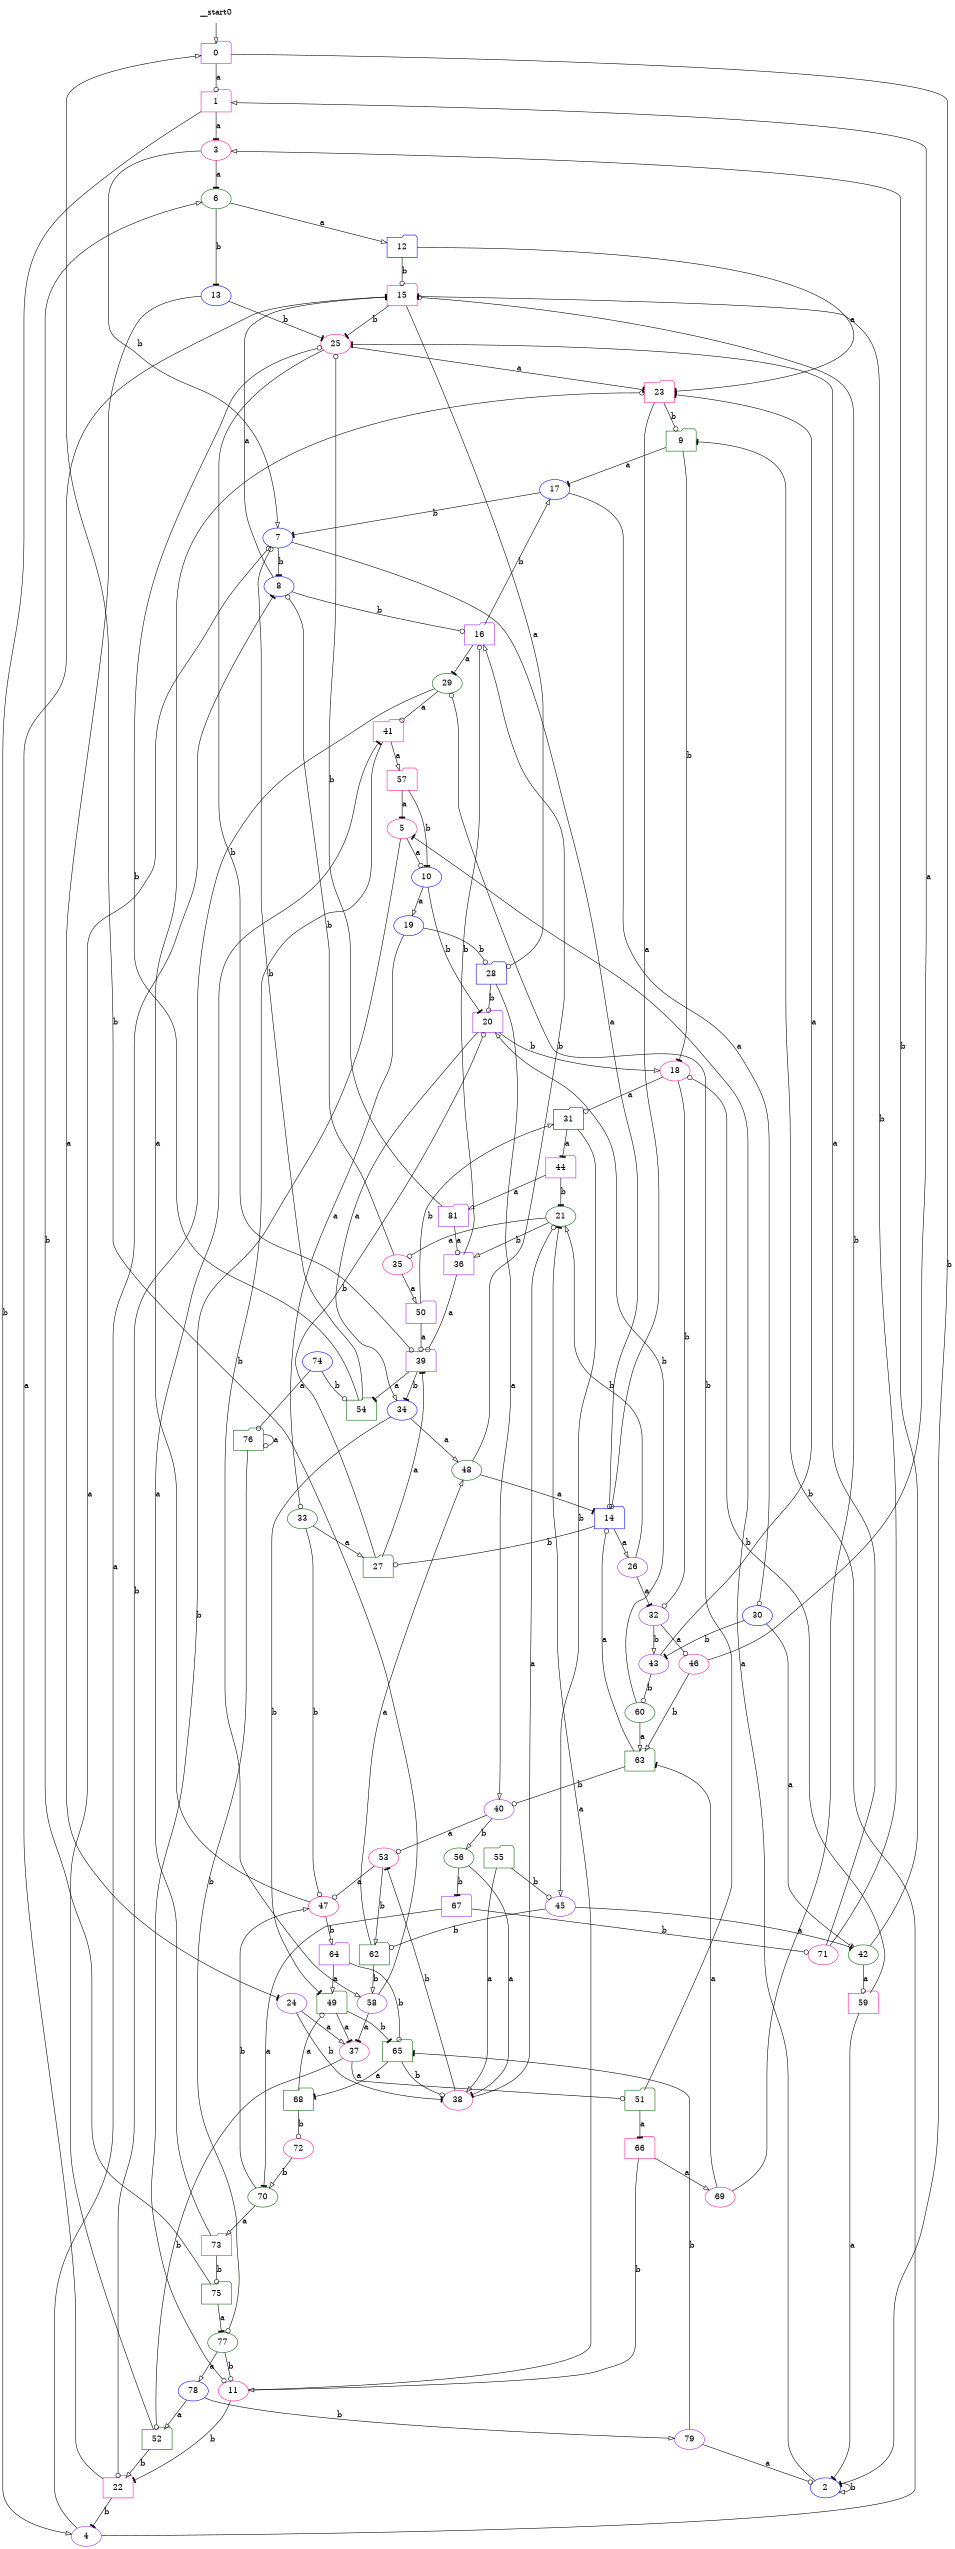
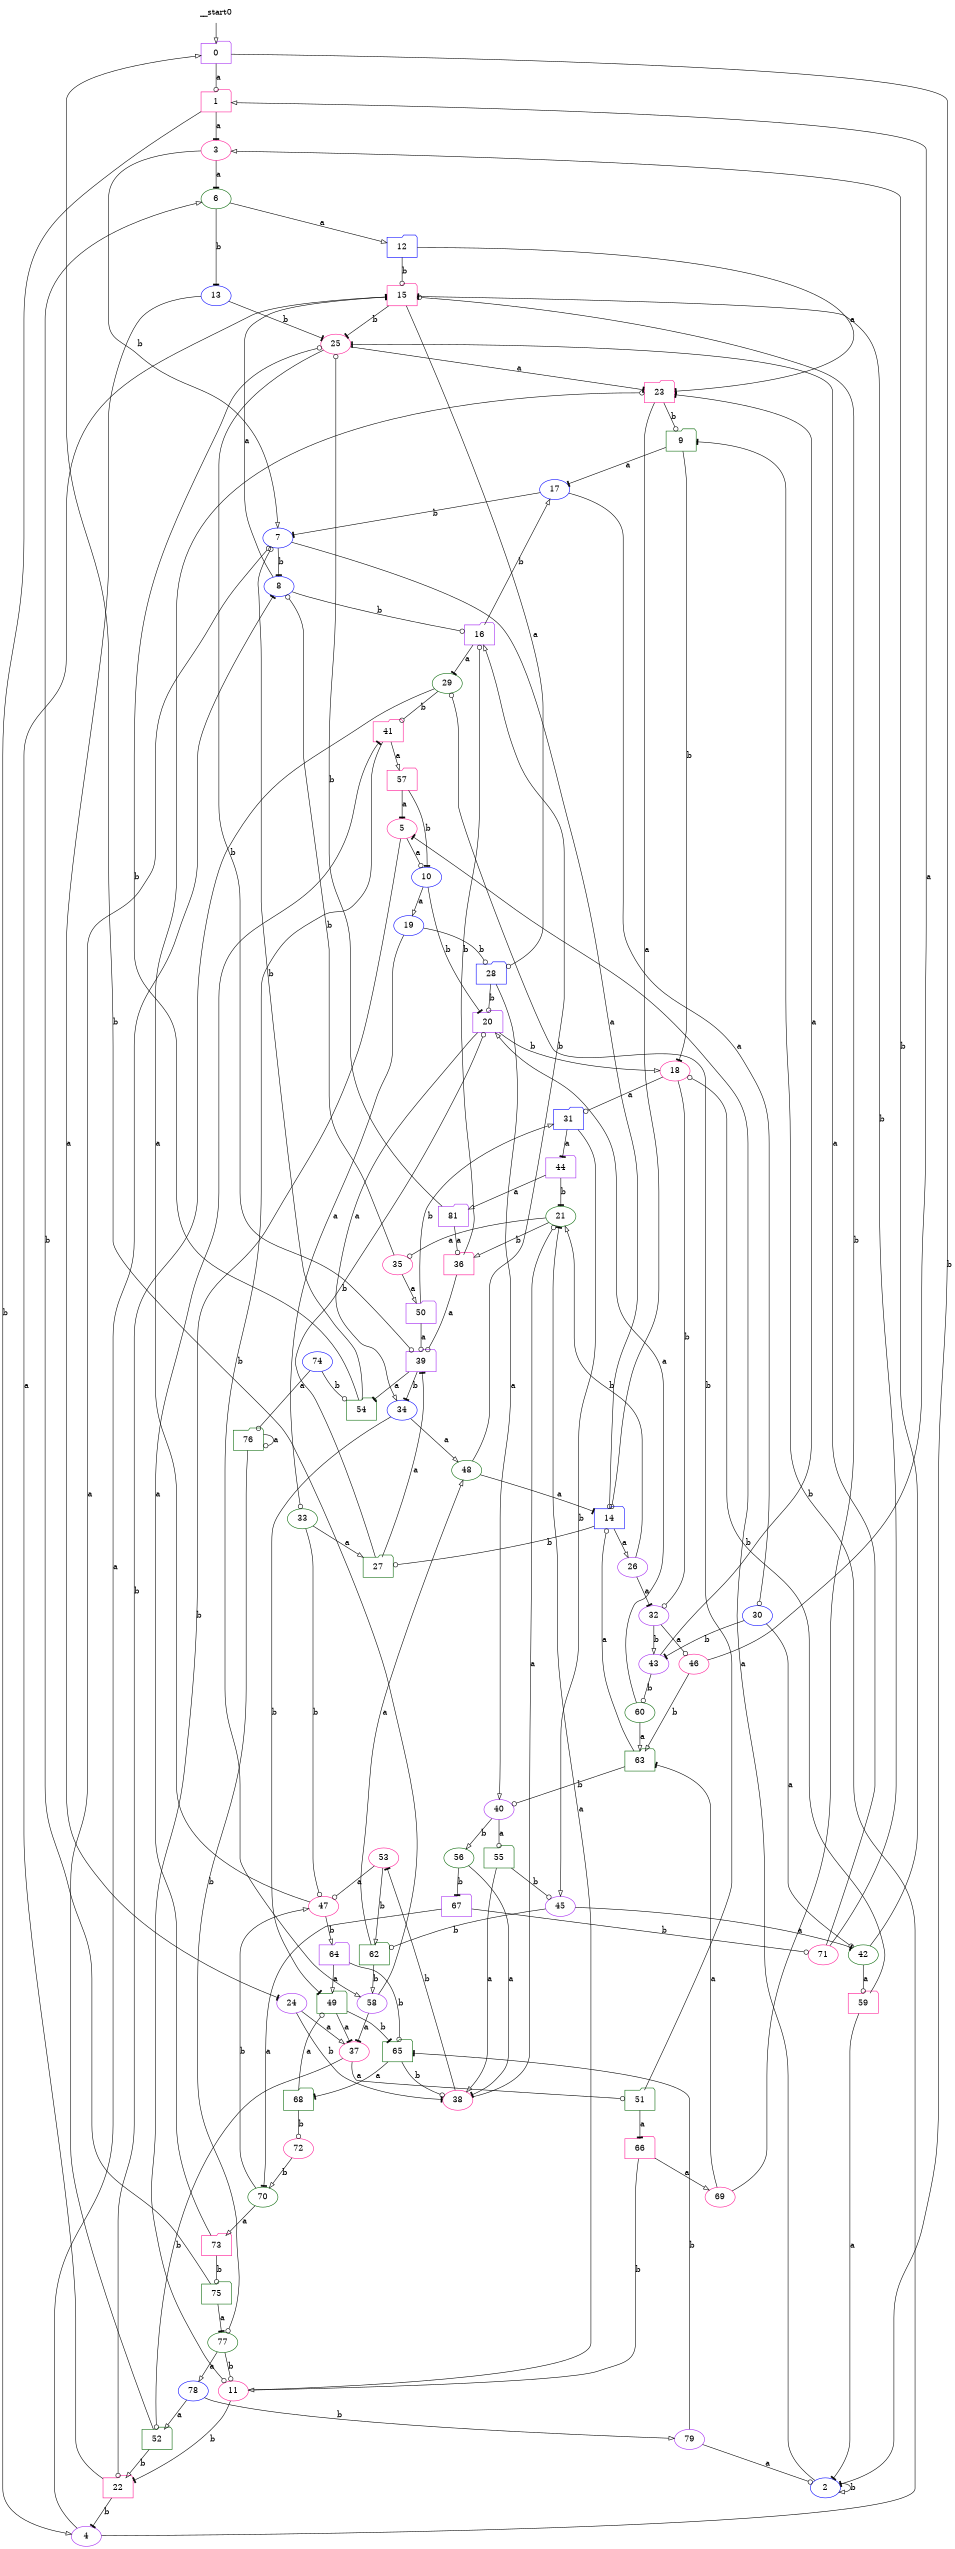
edge "29" -> "41": label "a" -> "b"
node "36": color purple -> deeppink
edge "60" -> "20": label "b" -> "a"
edge "40" -> "53": now "40" -> "55"
